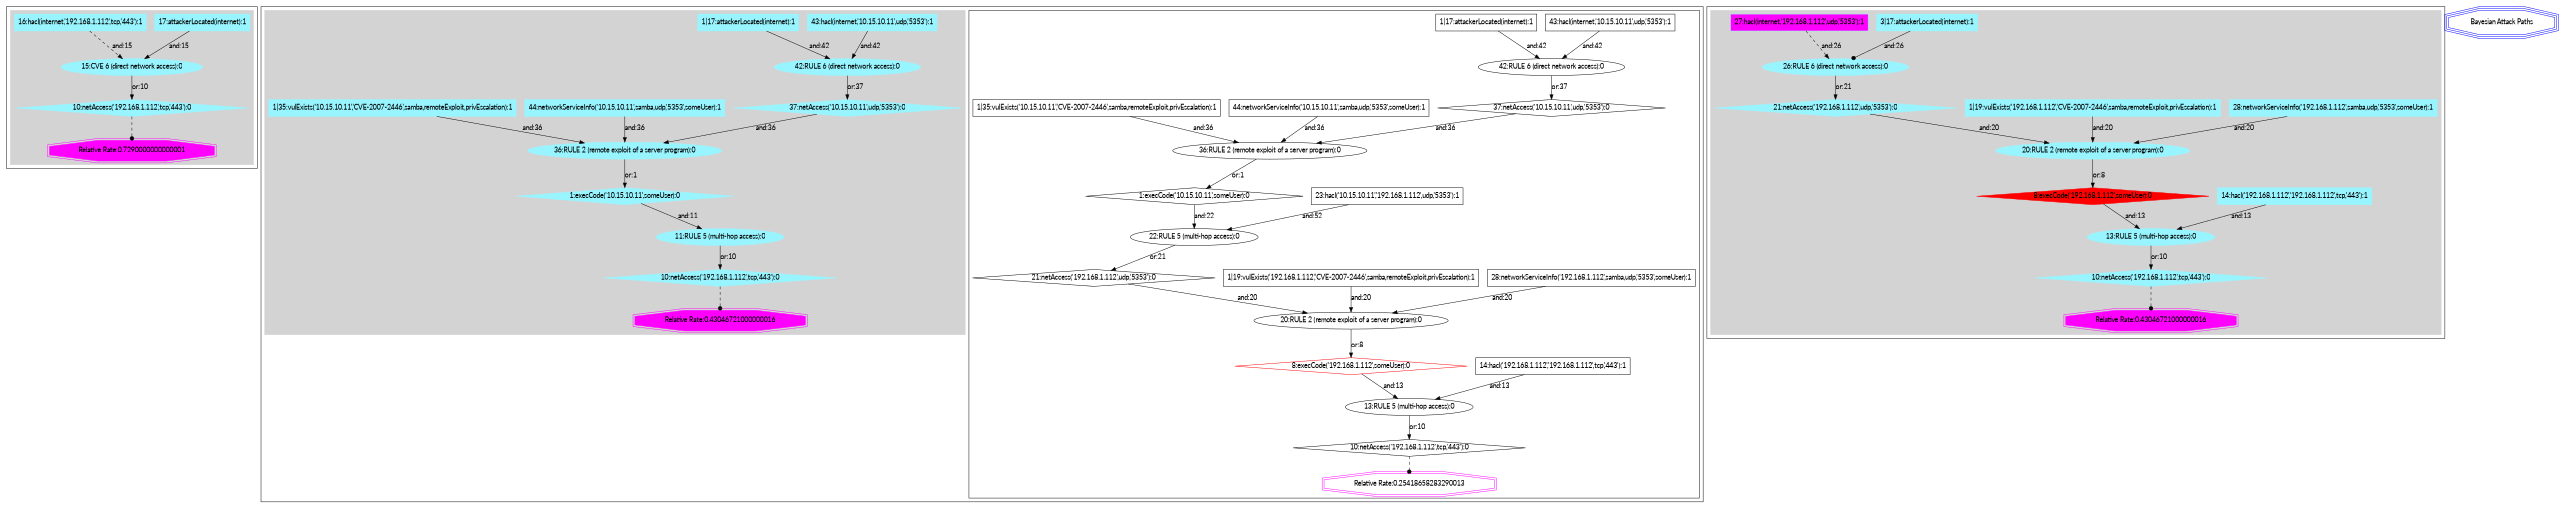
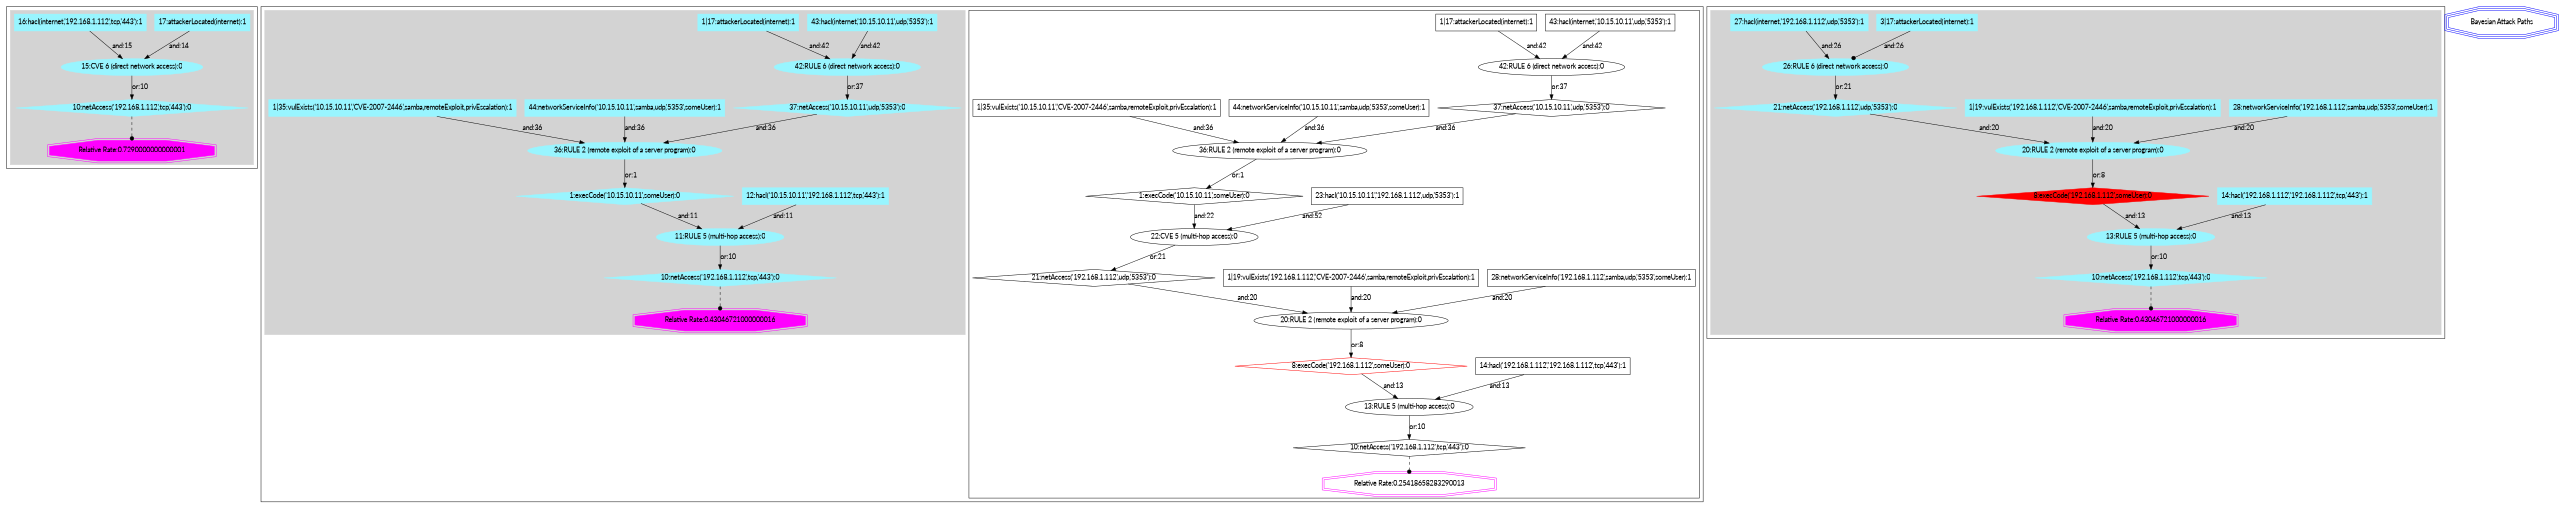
node "27:hacl(internet,'192.168.1.112',udp,'5353'):1": fillcolor magenta -> cadetblue1
edge "16:hacl(internet,'192.168.1.112',tcp,'443'):1" -> "15:CVE 6 (direct network access):0": style dashed -> solid
edge "27:hacl(internet,'192.168.1.112',udp,'5353'):1" -> "26:RULE 6 (direct network access):0": style dashed -> solid
edge "17:attackerLocated(internet):1" -> "15:CVE 6 (direct network access):0": label "and:15" -> "and:14"
node "12:hacl('10.15.10.11','192.168.1.112',tcp,'443'):1": added
node "22:RULE 5 (multi-hop access):0": label "22:RULE 5 (multi-hop access):0" -> "22:CVE 5 (multi-hop access):0"
